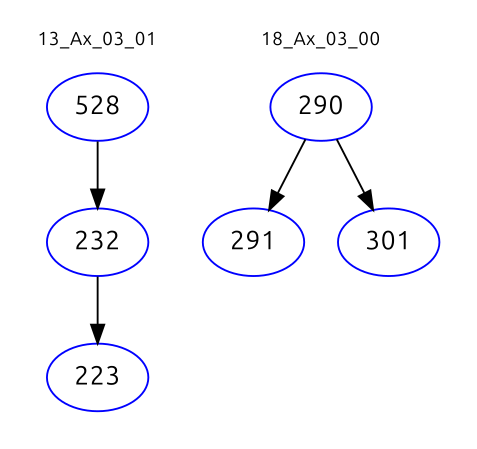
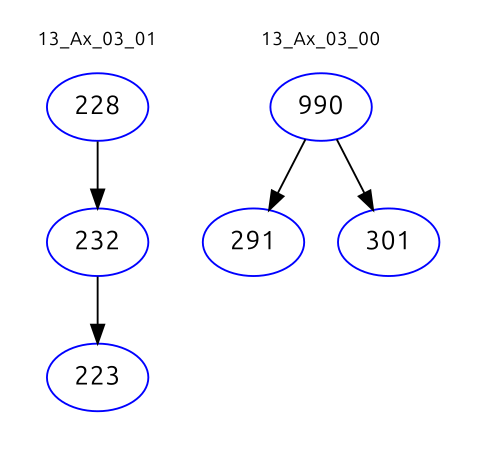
cluster "18_Ax_03_00": label "18_Ax_03_00" -> "13_Ax_03_00"
node "528": label "528" -> "228"
node "290": label "290" -> "990"
